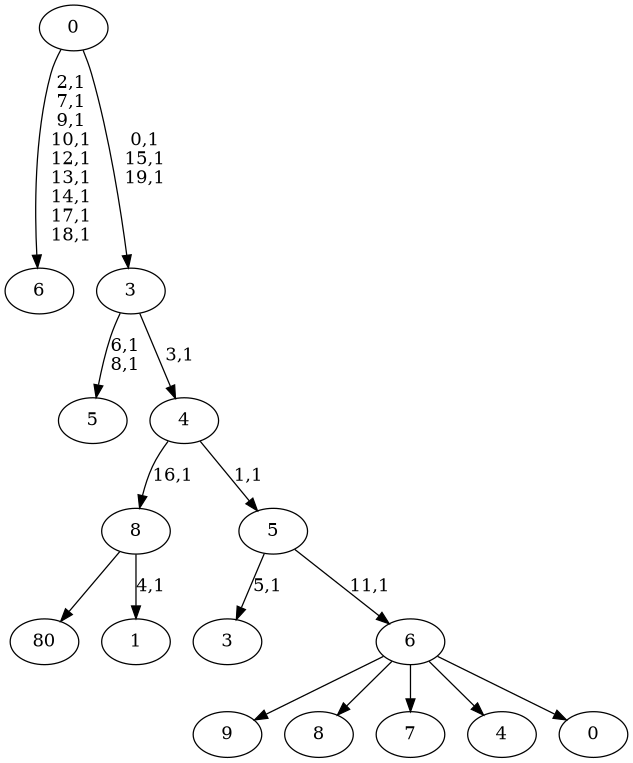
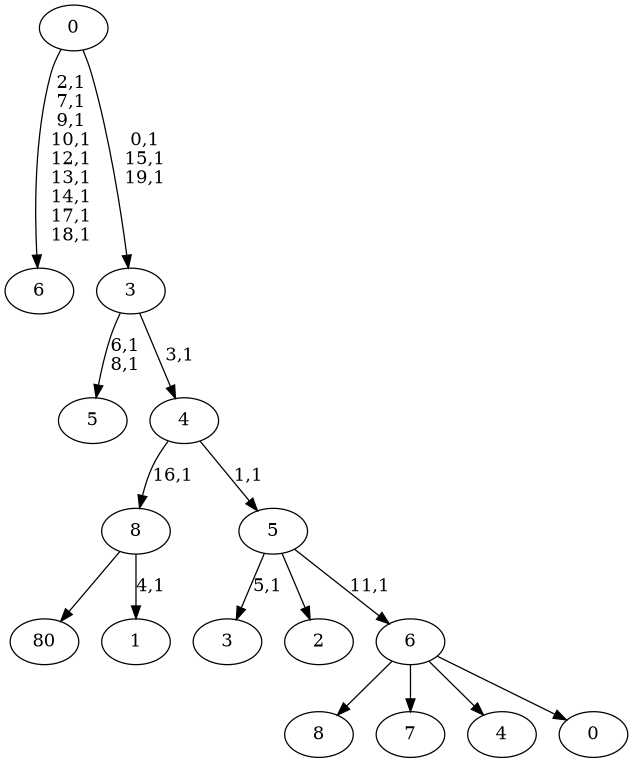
node "2": added
node "9": removed
